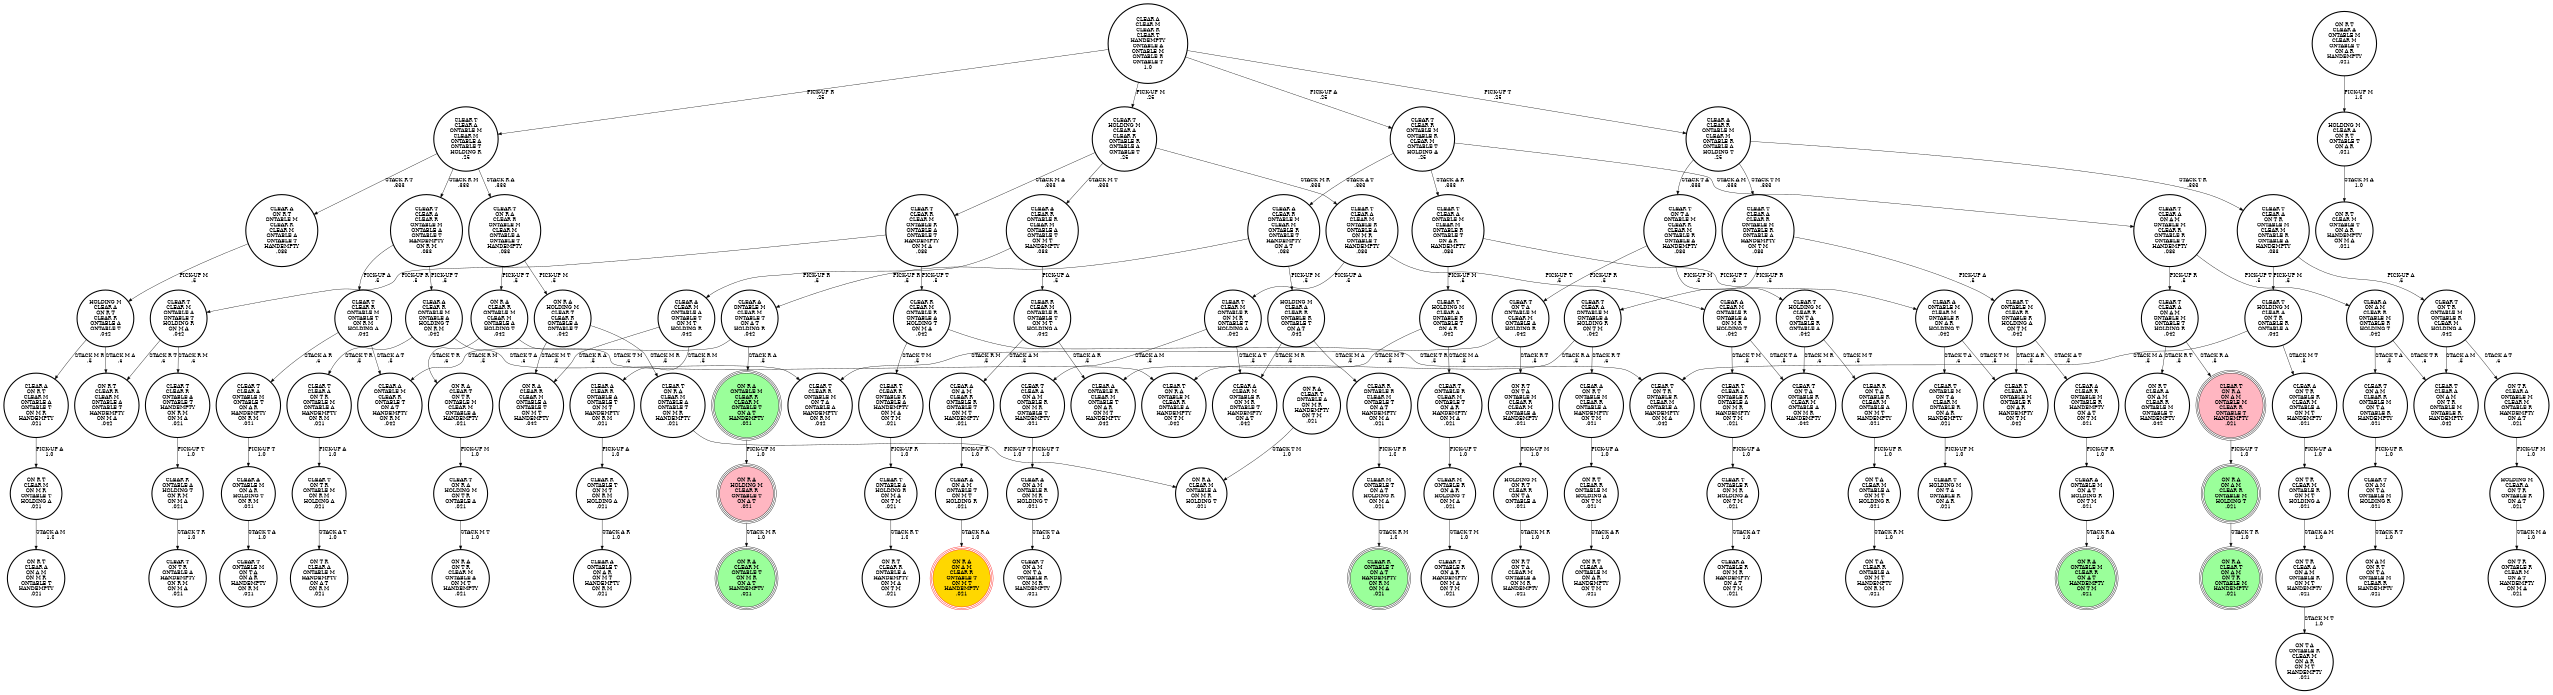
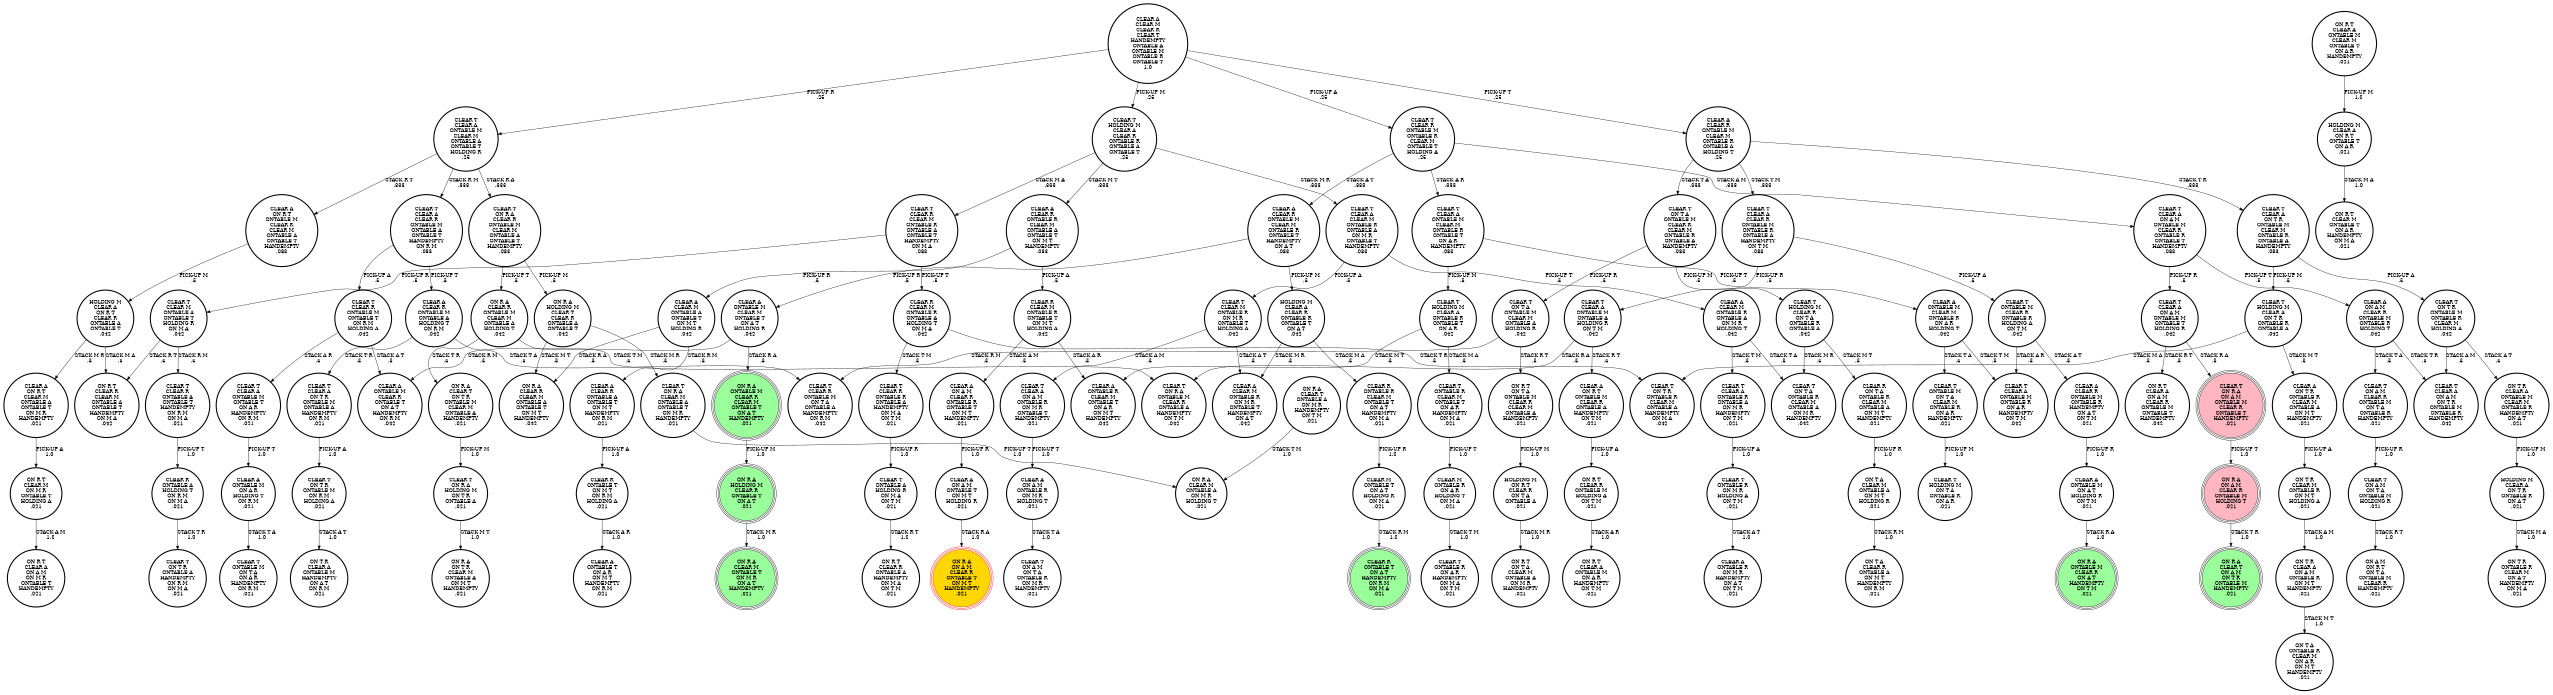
node "ON R A HOLDING M CLEAR R ONTABLE T ON A T .021": fillcolor lightpink -> palegreen1
node "ON R A ON A M CLEAR R ONTABLE M HOLDING T .021": fillcolor palegreen1 -> lightpink
